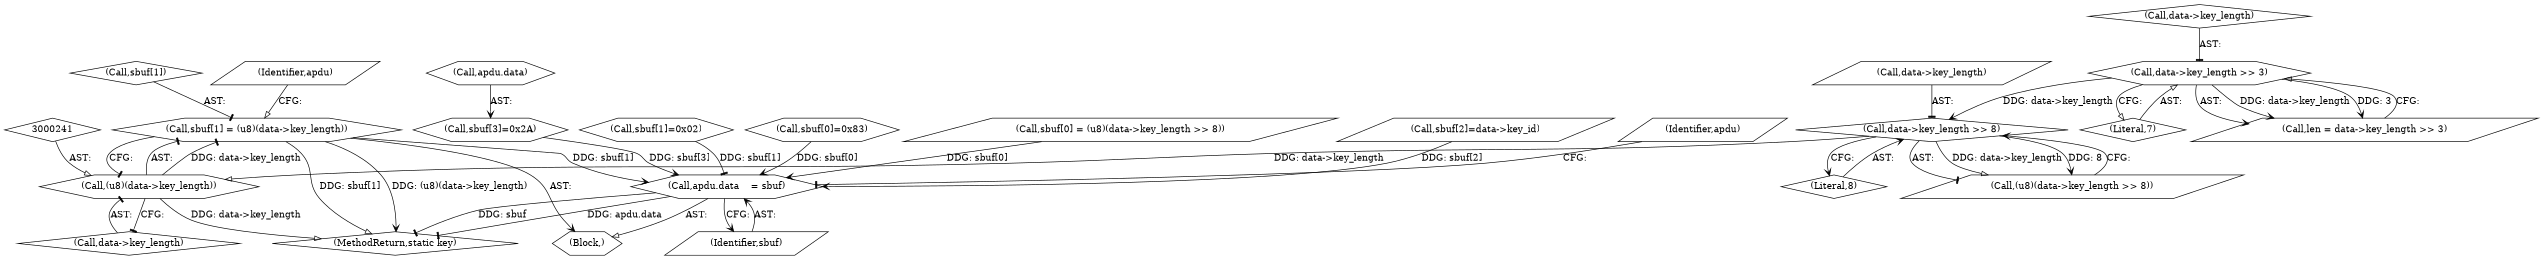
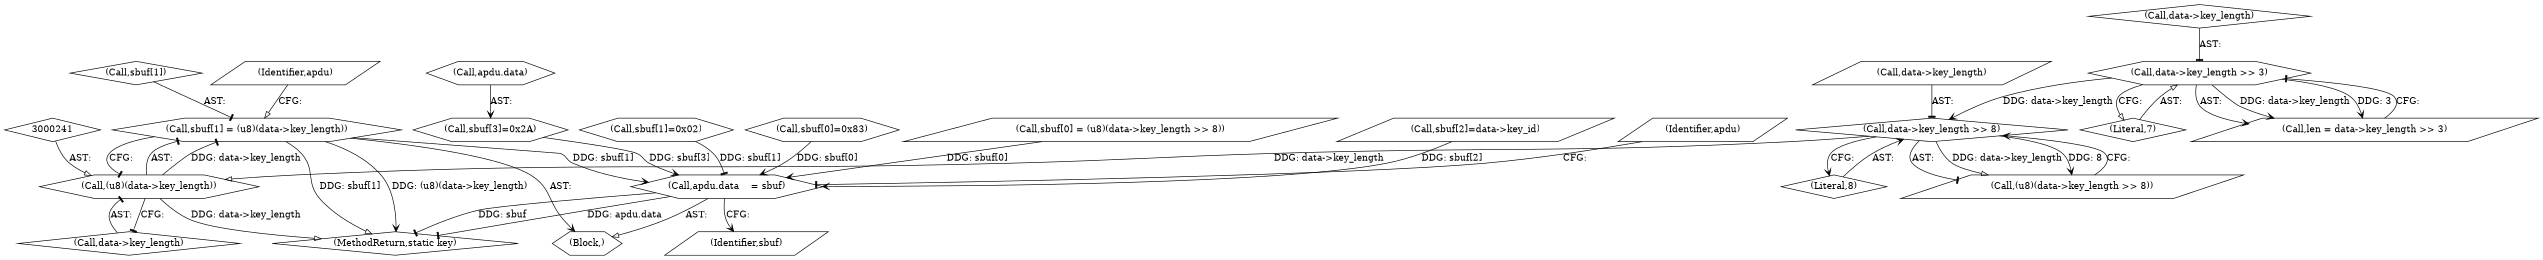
edge "(Call,len = data->key_length >> 3)" -> "(Call,data->key_length >> 3)": arrowhead onormal -> tee
edge "(Identifier,sbuf)" -> "(Call,apdu.data    = sbuf)": removed, label "AST:"
